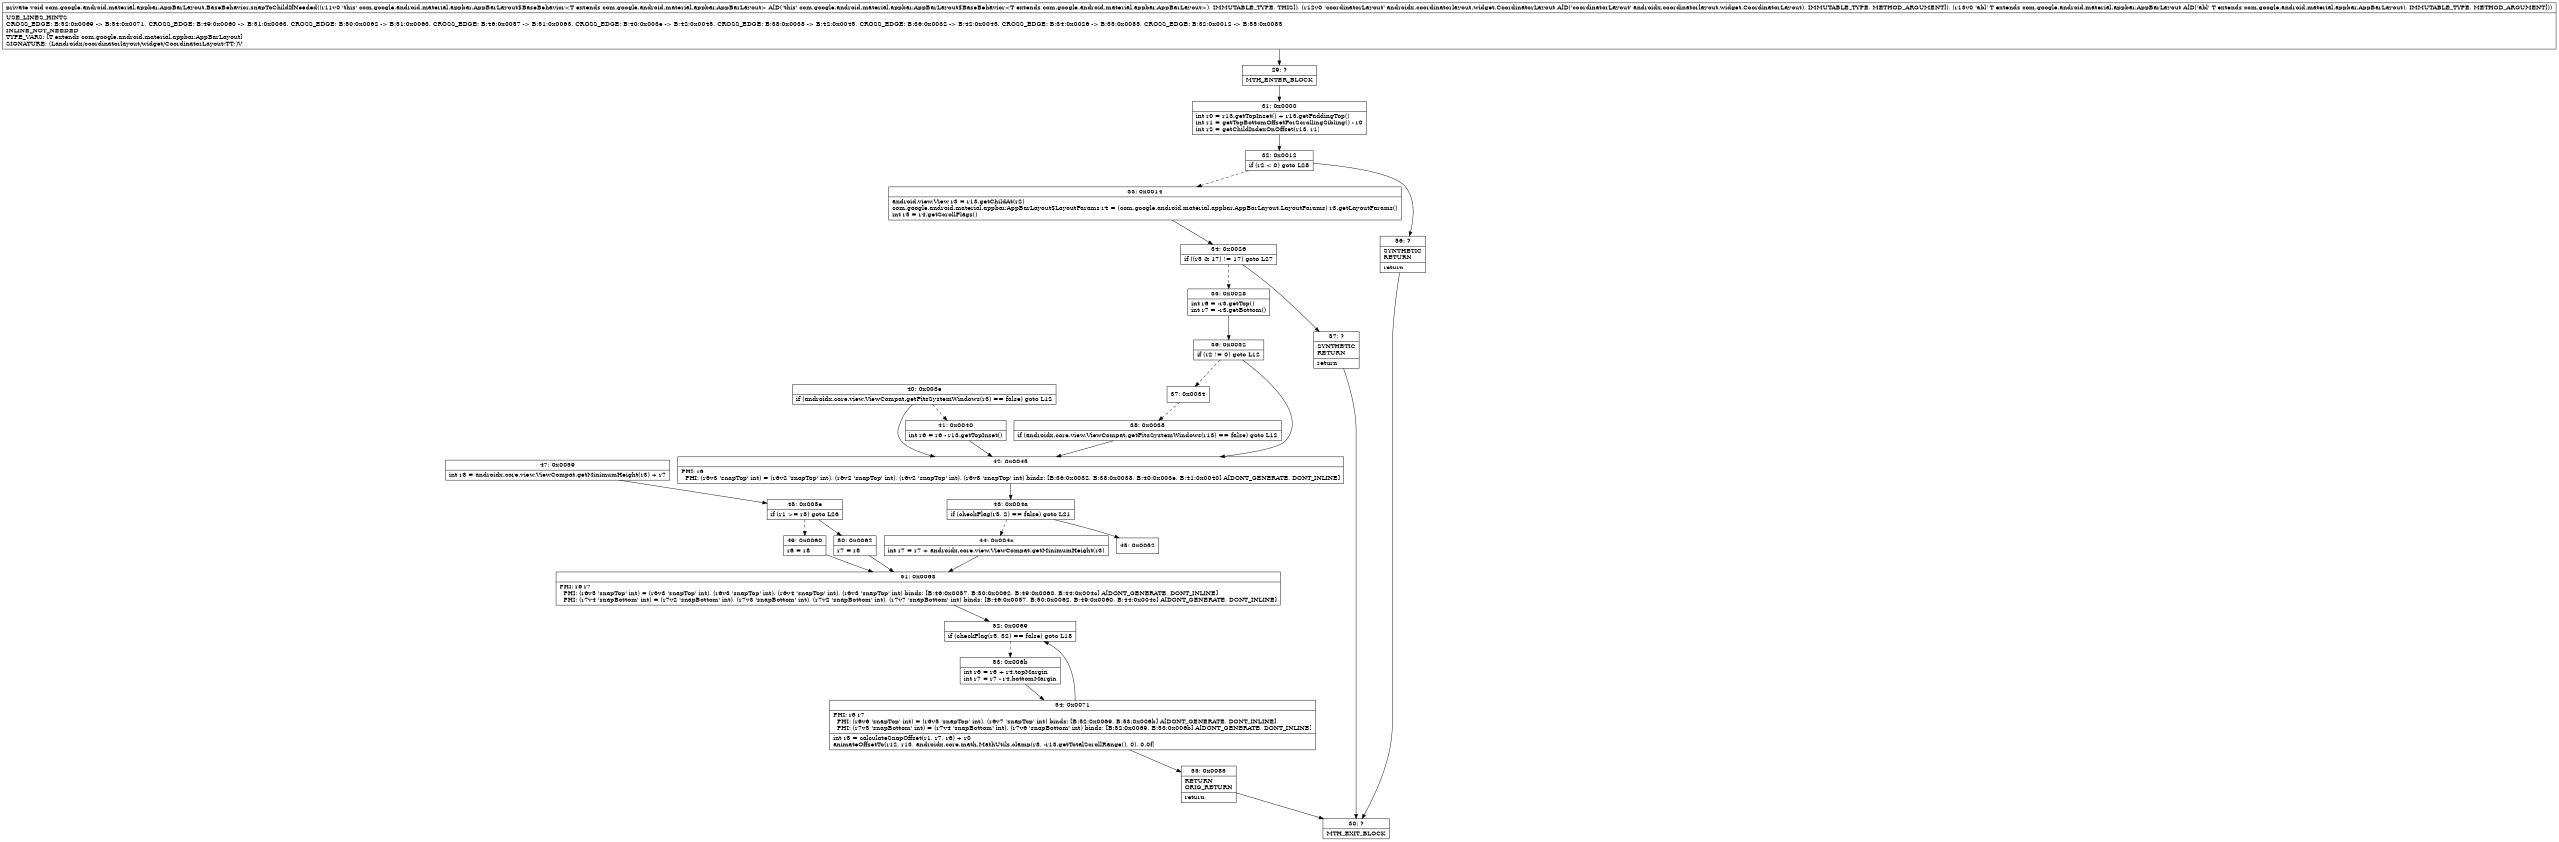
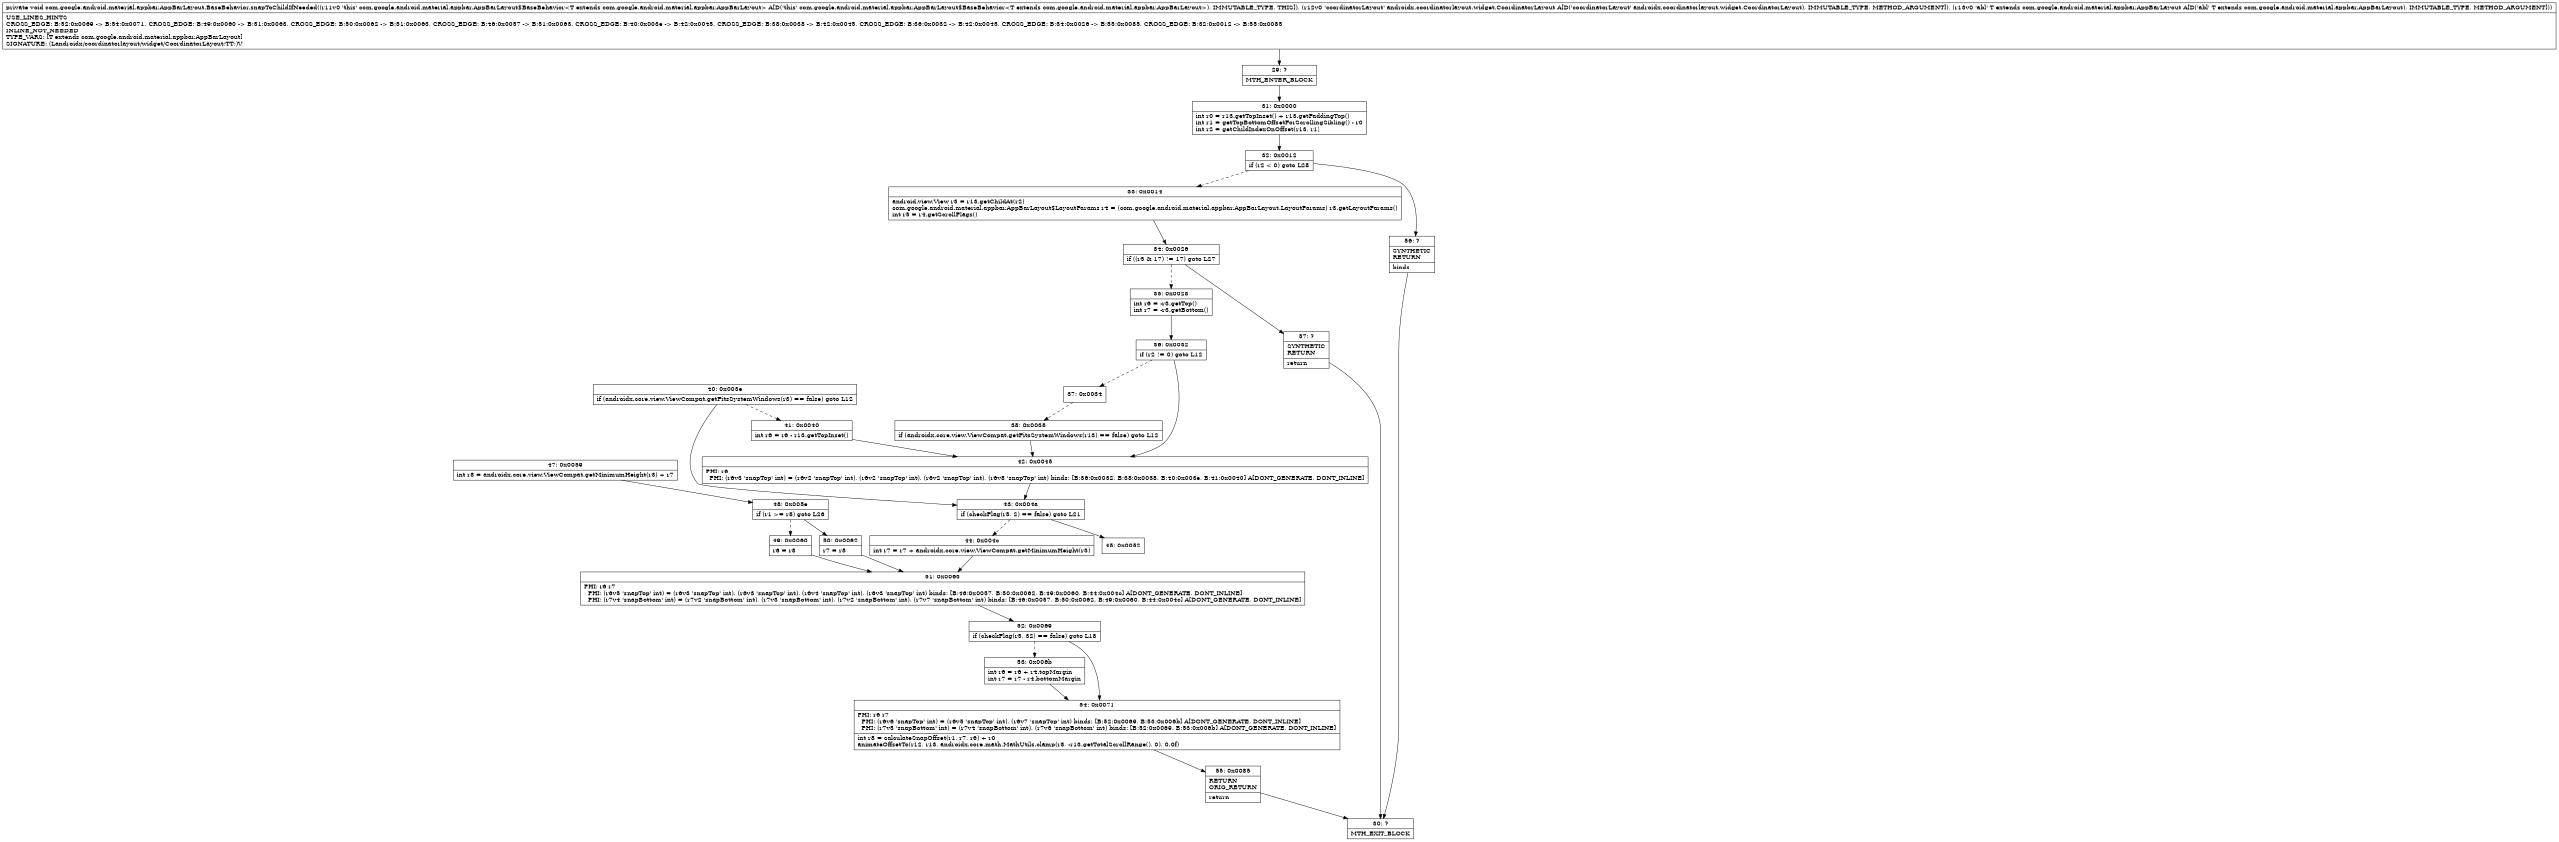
node "56: ?": text "return" -> "binds"
edge "40: 0x003e" -> "42: 0x0045": now "40: 0x003e" -> "43: 0x004a"
edge "54: 0x0071" -> "52: 0x0069": reversed
